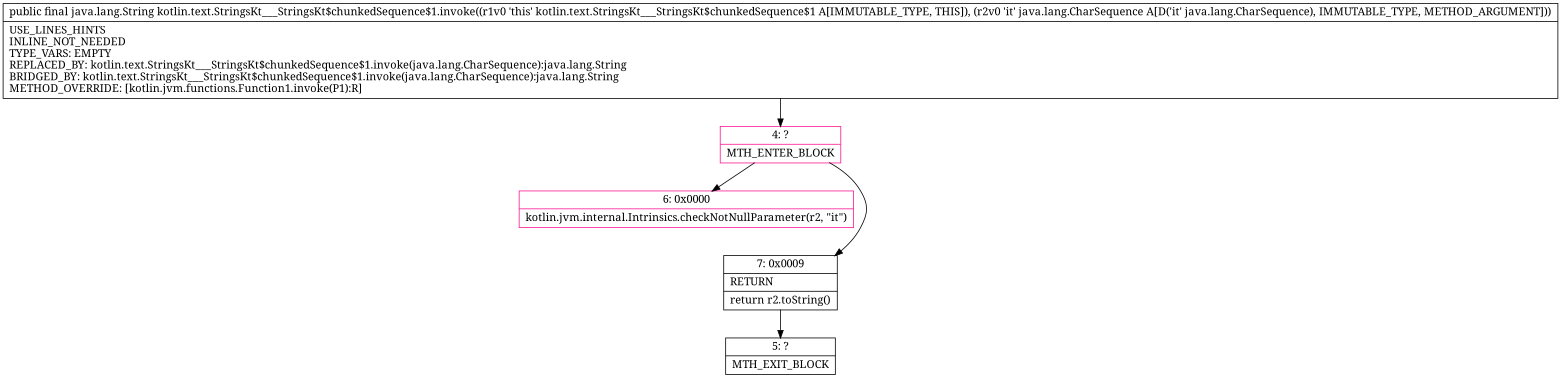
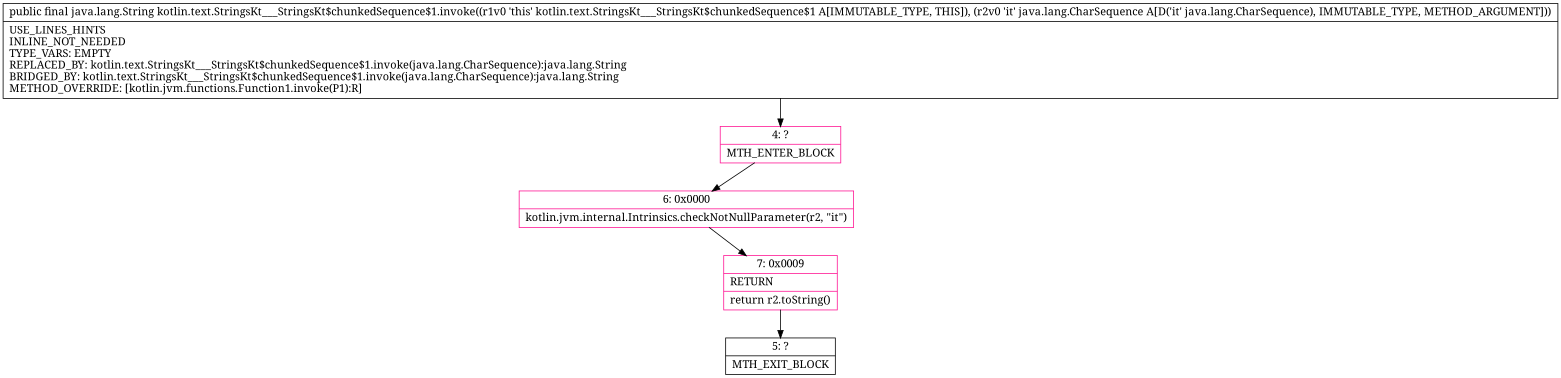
edge "4: ?" -> "7: 0x0009": now "6: 0x0000" -> "7: 0x0009"
node "7: 0x0009": color black -> deeppink
